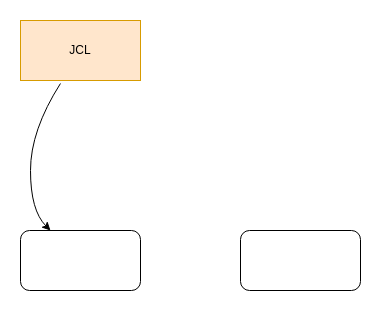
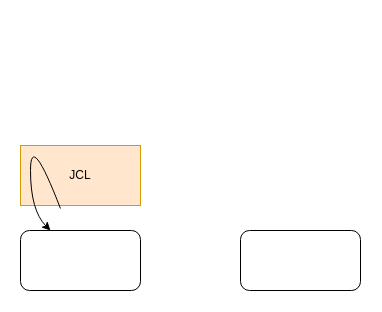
node "JCL": moved (81, 51) -> (81, 176)
